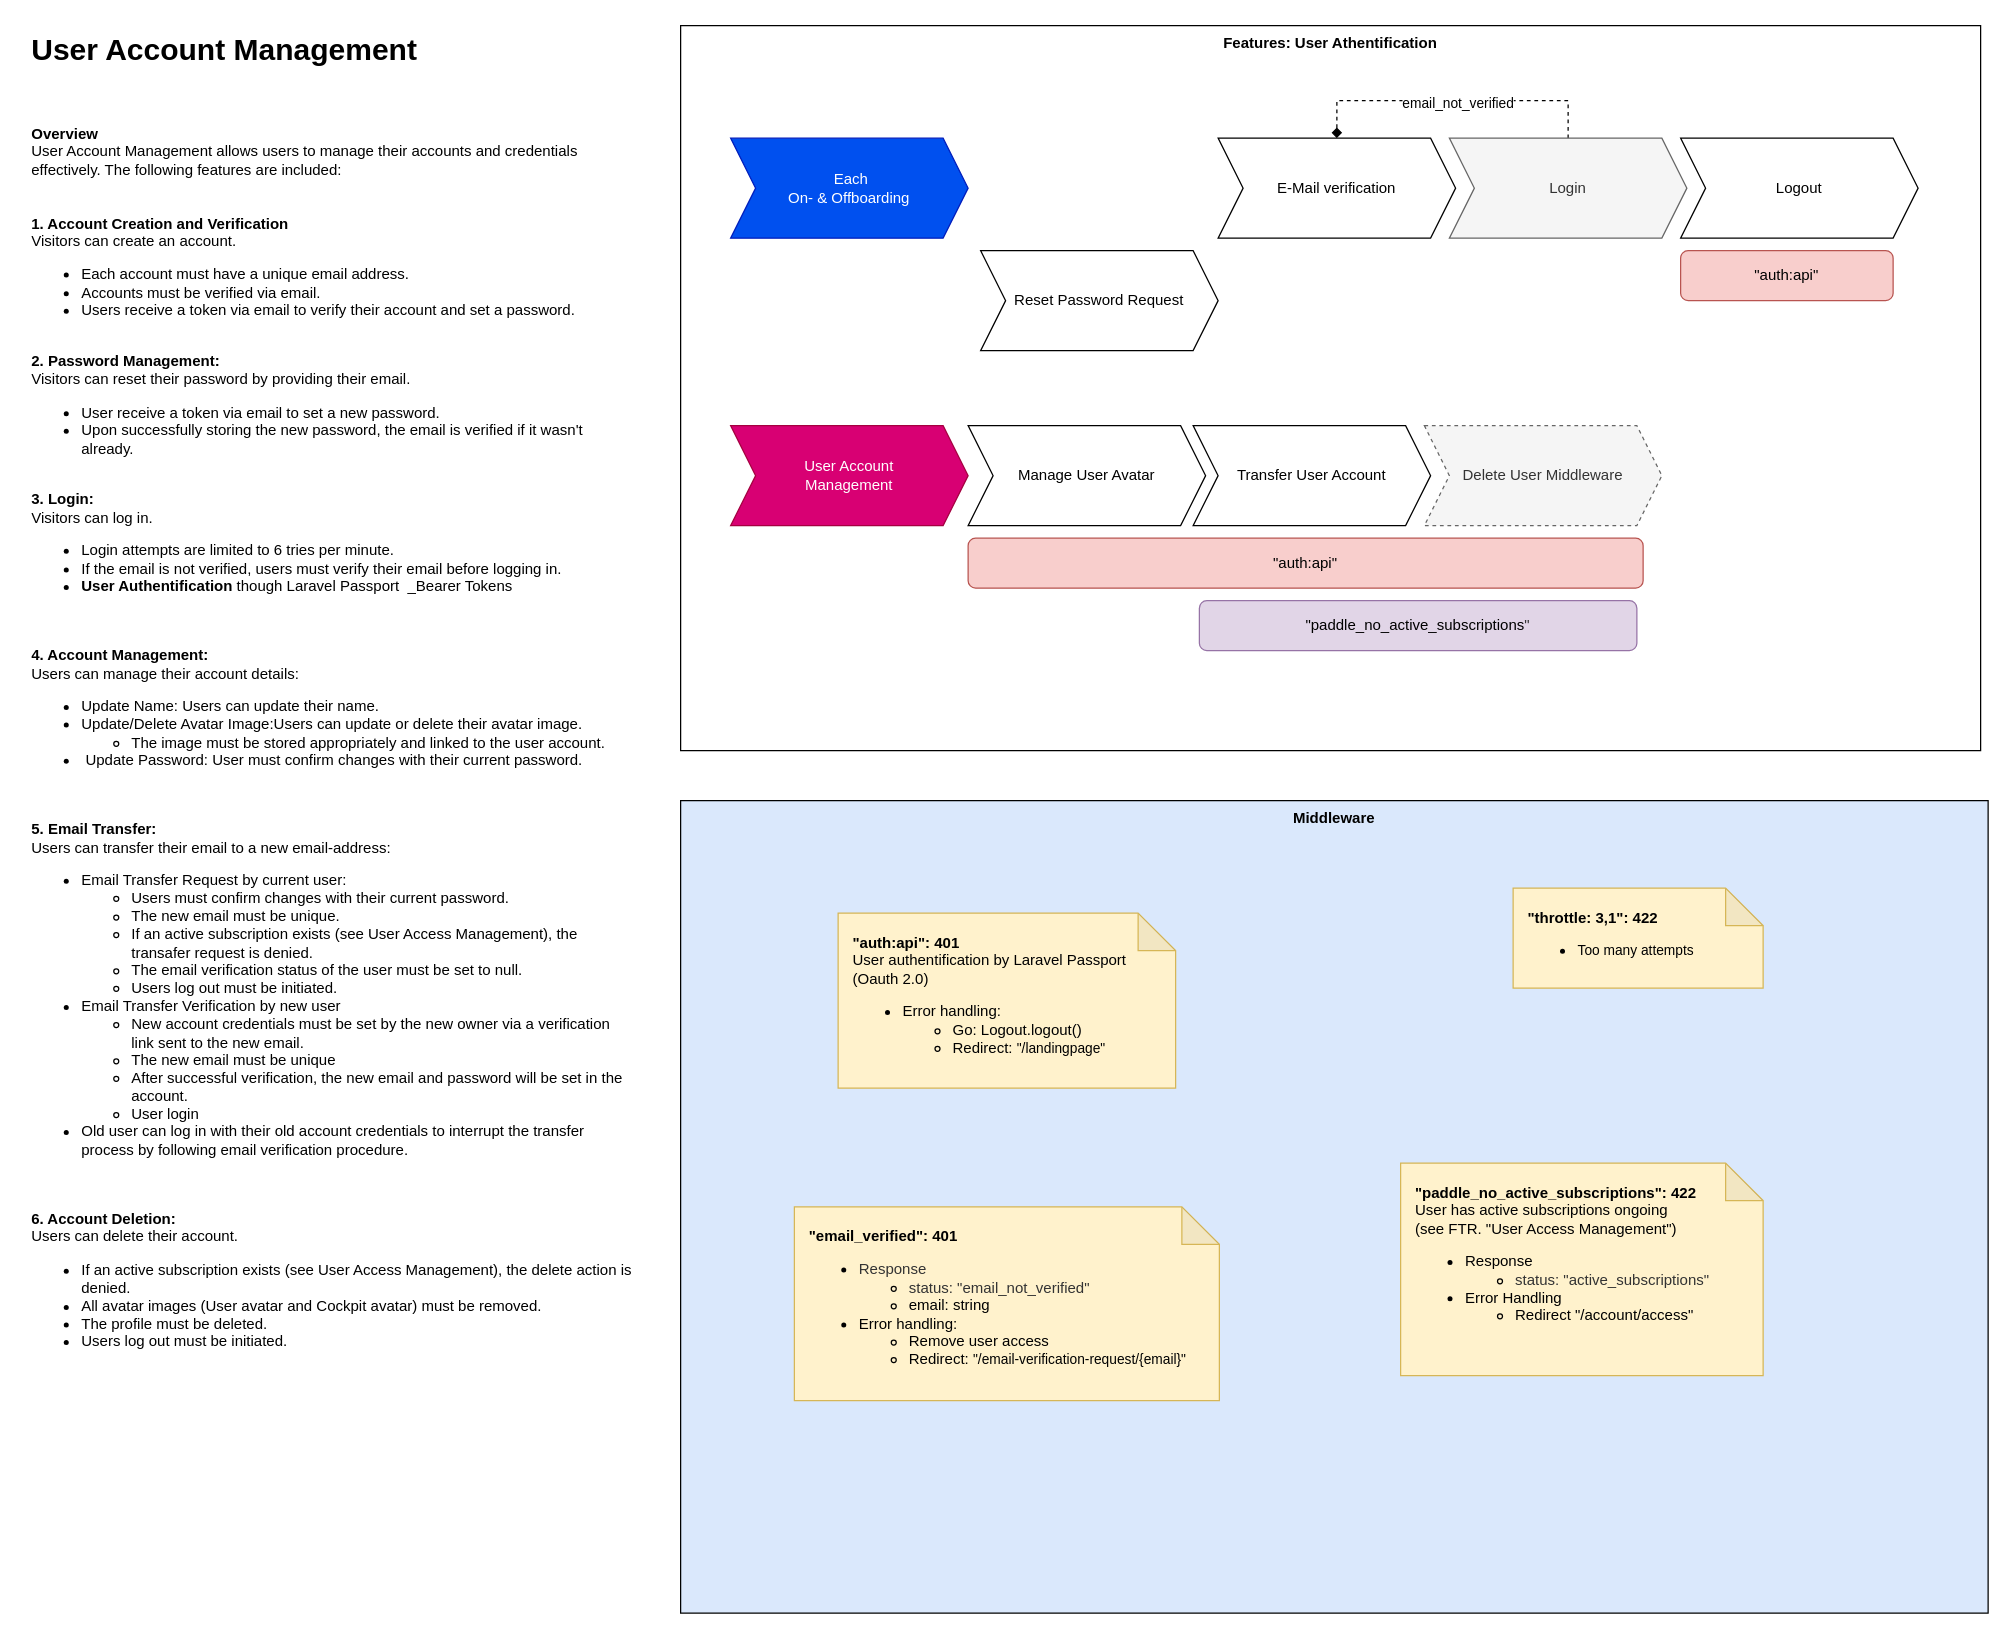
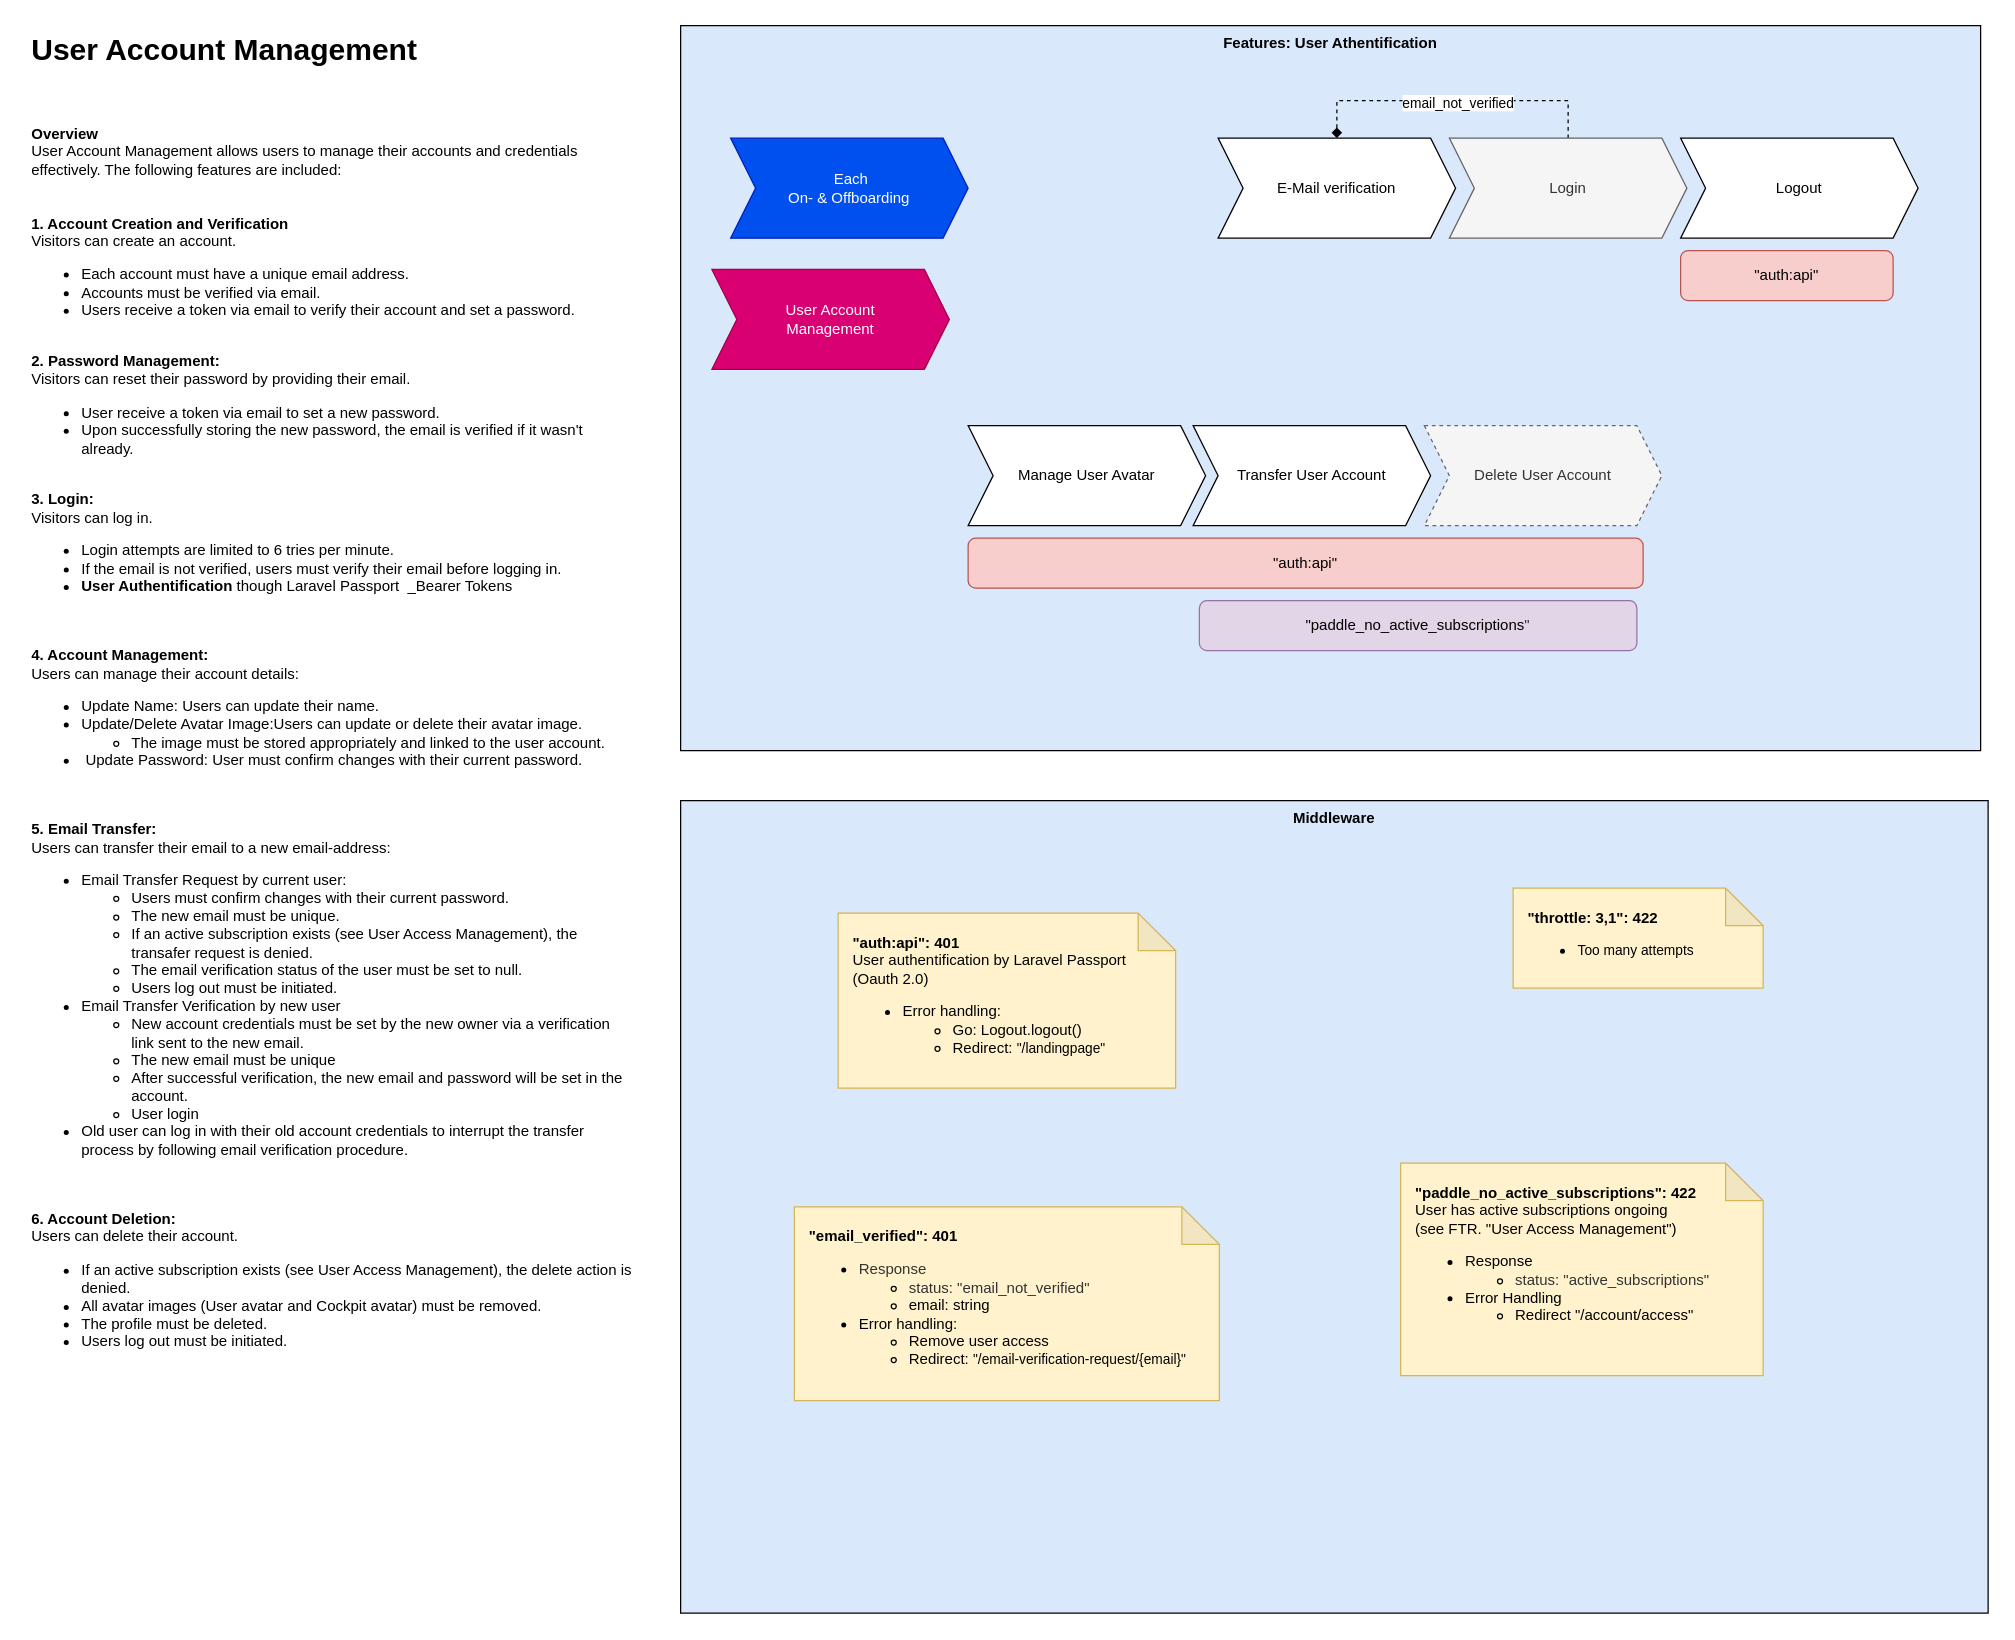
node "Reset Password Request": removed
node "Features: User Athentification": fillcolor #ffffff -> #dae8fc
node "User Account Management": moved (849, 476) -> (831, 319)
node "Delete User Middleware": label "Delete User Middleware" -> "Delete User Account"
